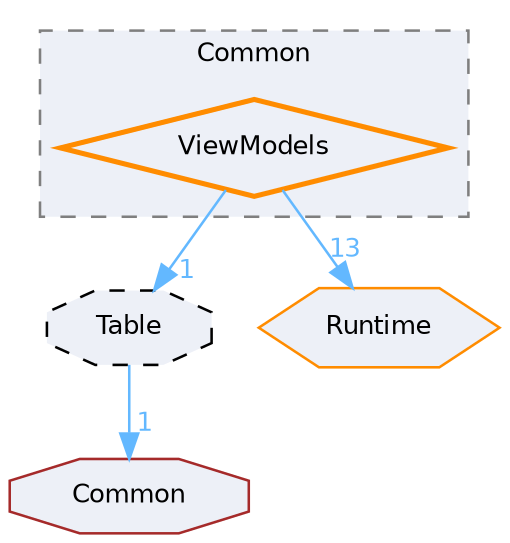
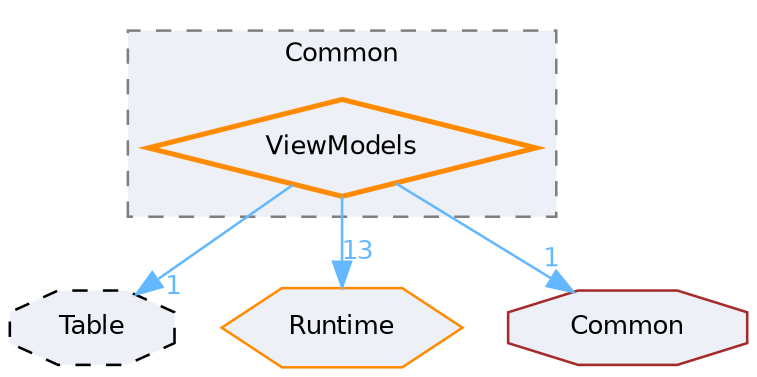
edge "Table" -> "Common": now "ViewModels" -> "Common"
